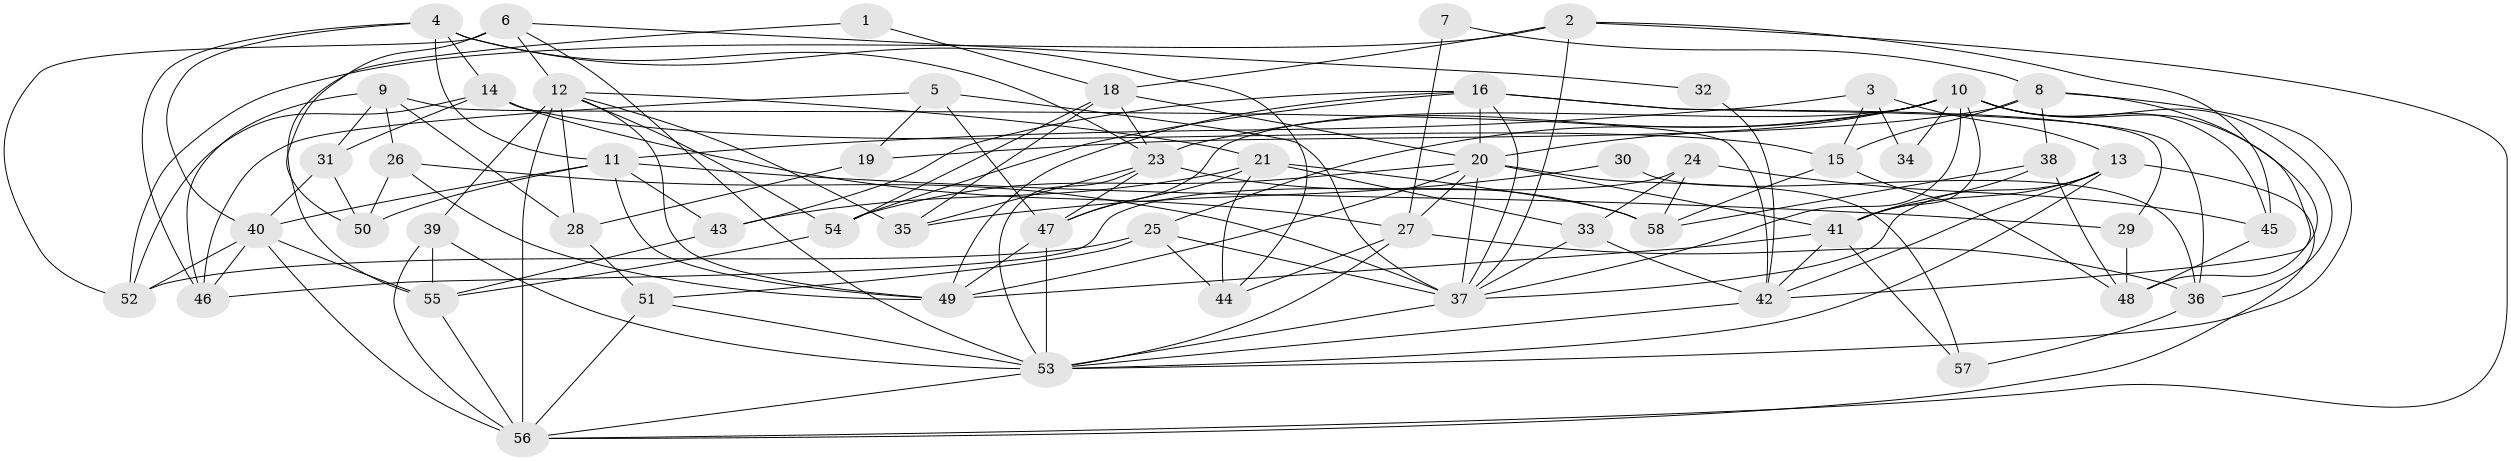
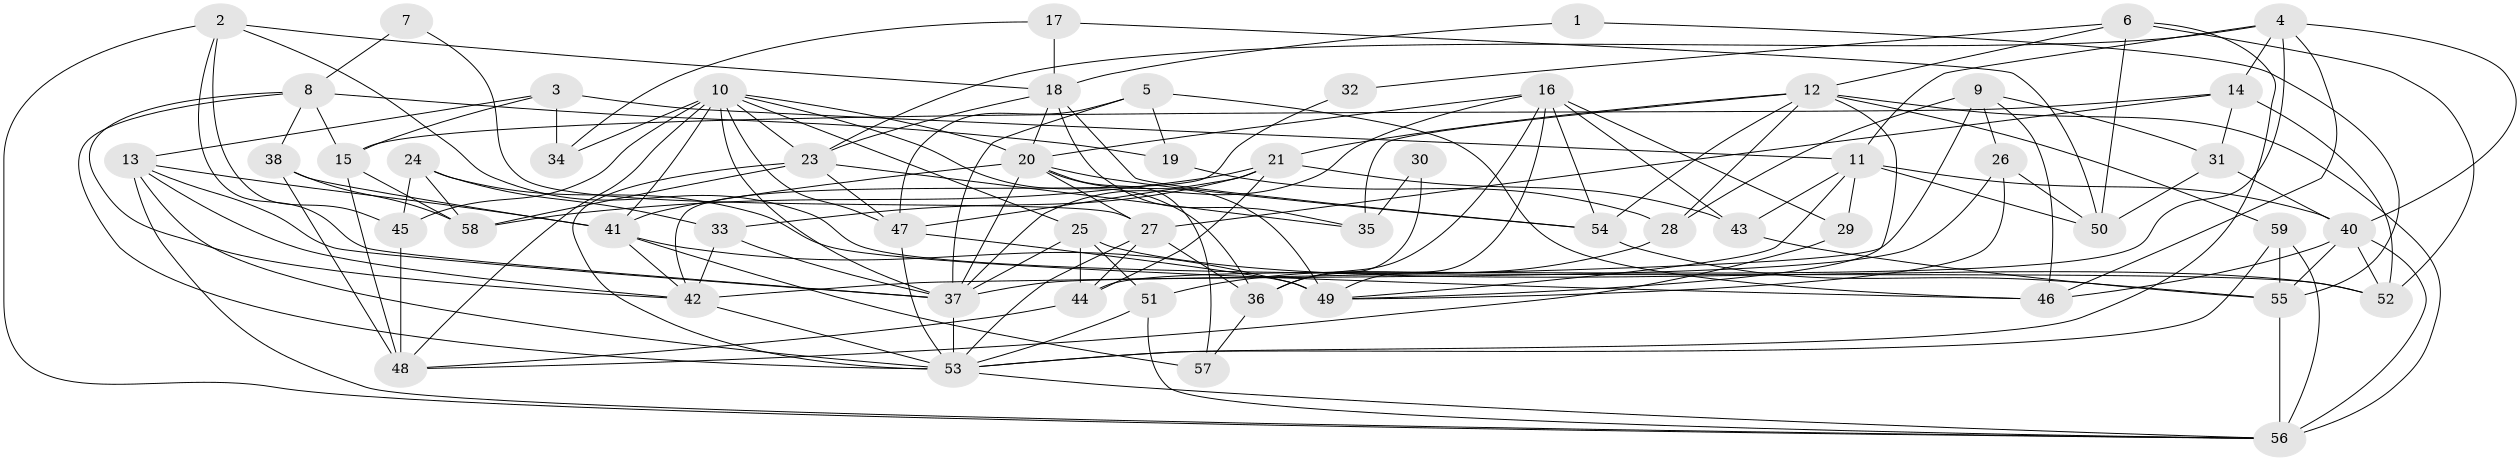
node "17": added
node "39": label "39" -> "59"
edge "44" -- "48": added
